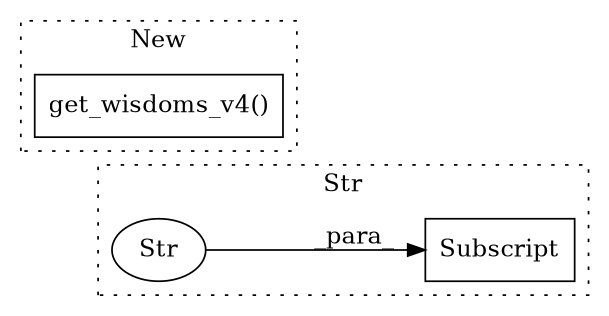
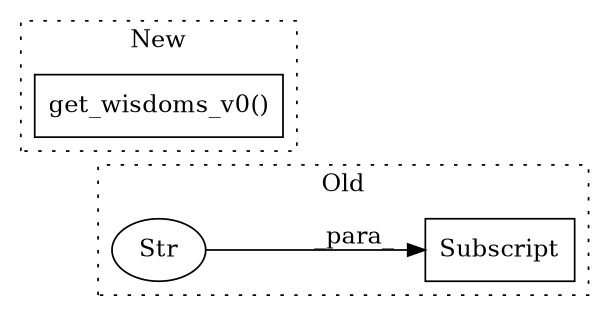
node "get_wisdoms_v4()": label "get_wisdoms_v4()" -> "get_wisdoms_v0()"
cluster "Str": label "Str" -> "Old"
